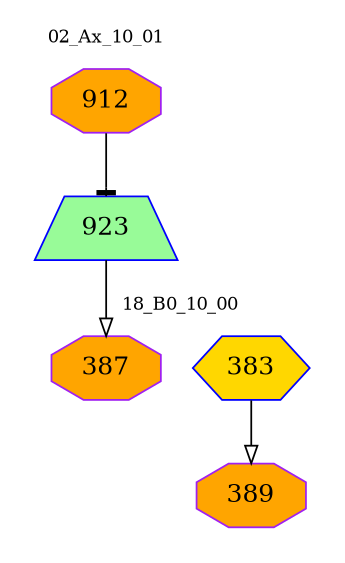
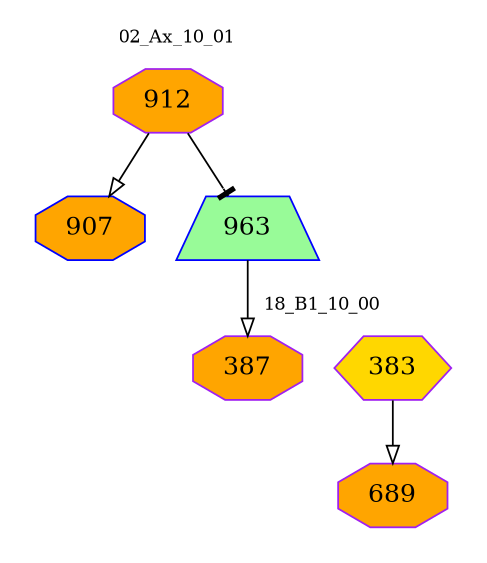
node "907": added
node "923": label "923" -> "963"
cluster "18_B0_10_00": label "18_B0_10_00" -> "18_B1_10_00"
node "383": color blue -> purple
node "389": label "389" -> "689"
